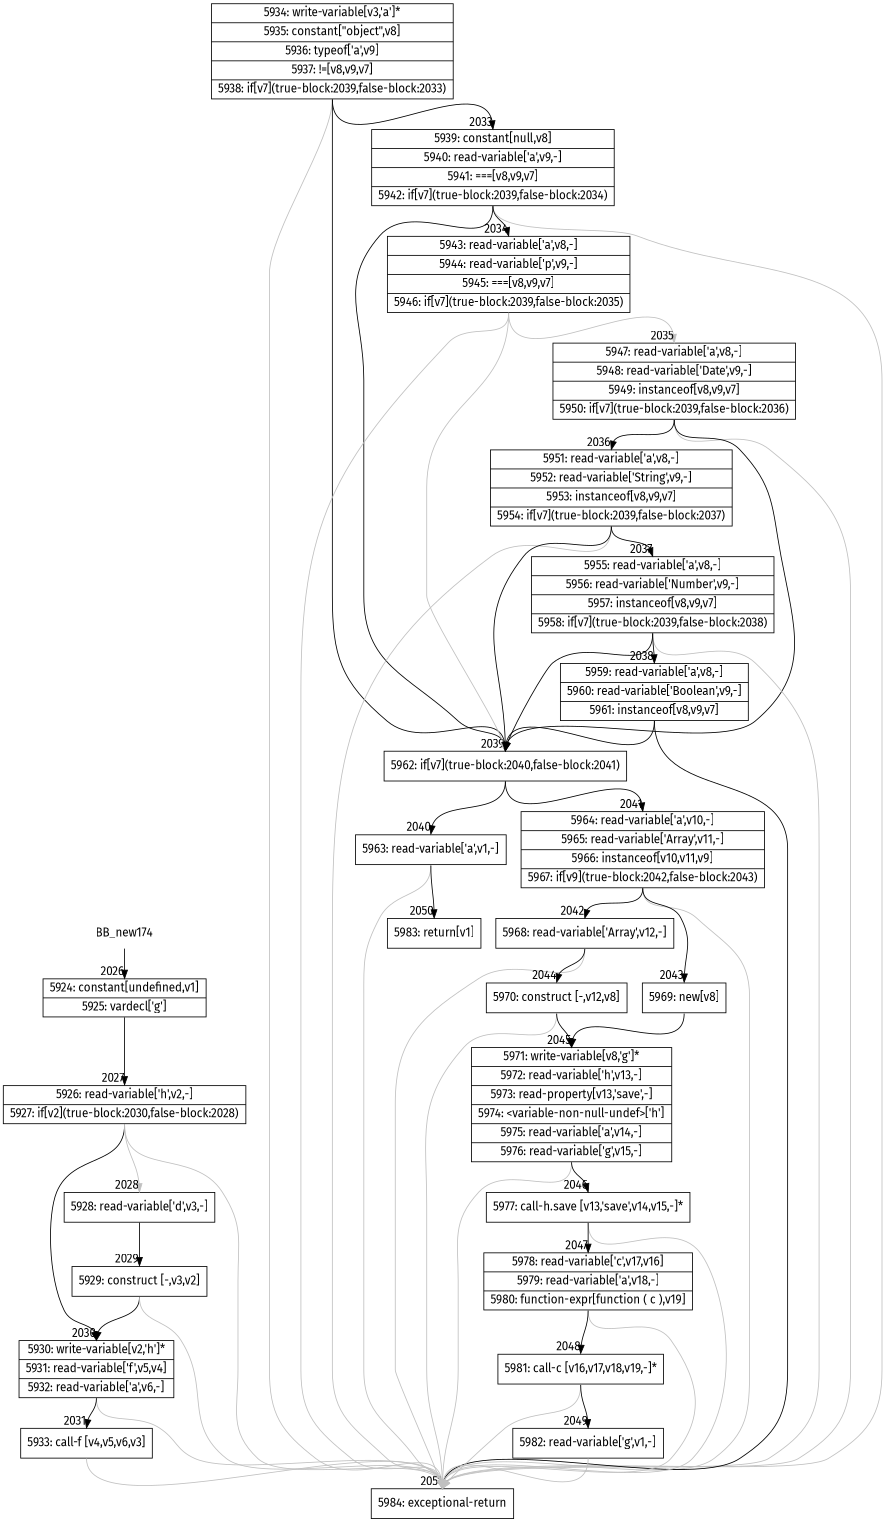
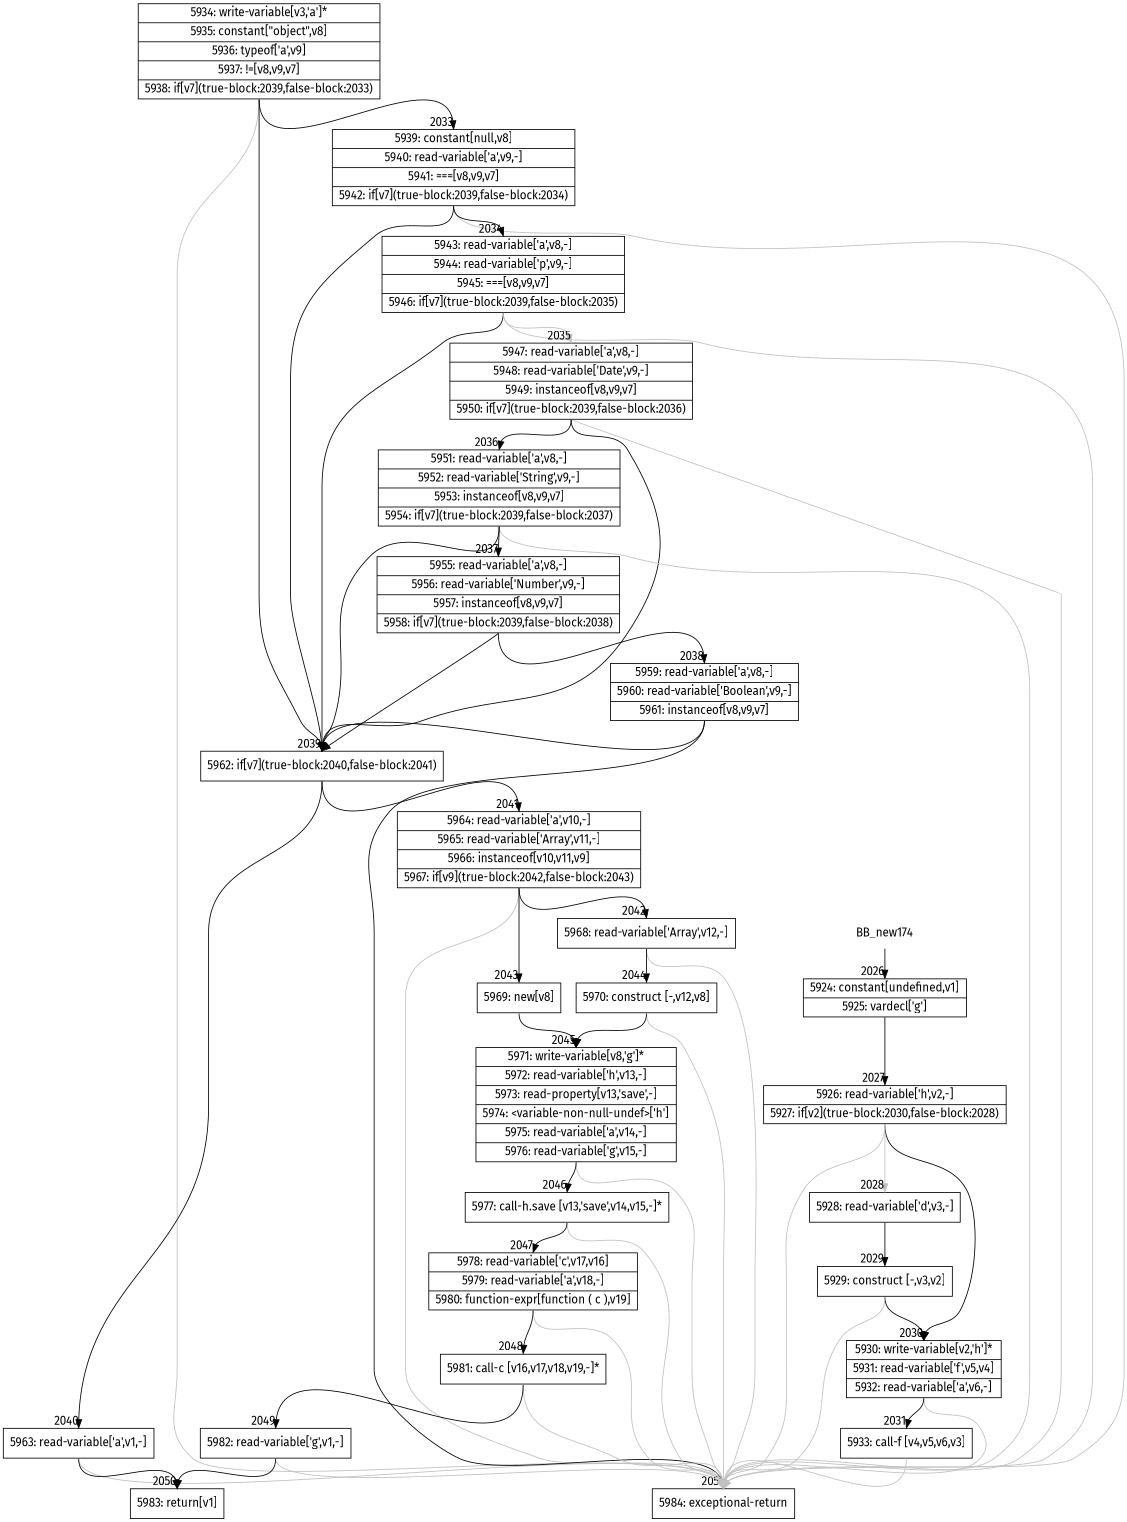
edge "5943: read-variable['a',v8,-]" -> "5962: if[v7](true-block:2040,false-block:2041)": color gray -> black
edge "5955: read-variable['a',v8,-]" -> "5984: exceptional-return": removed
edge "5982: read-variable['g',v1,-]" -> "5983: return[v1]": added
